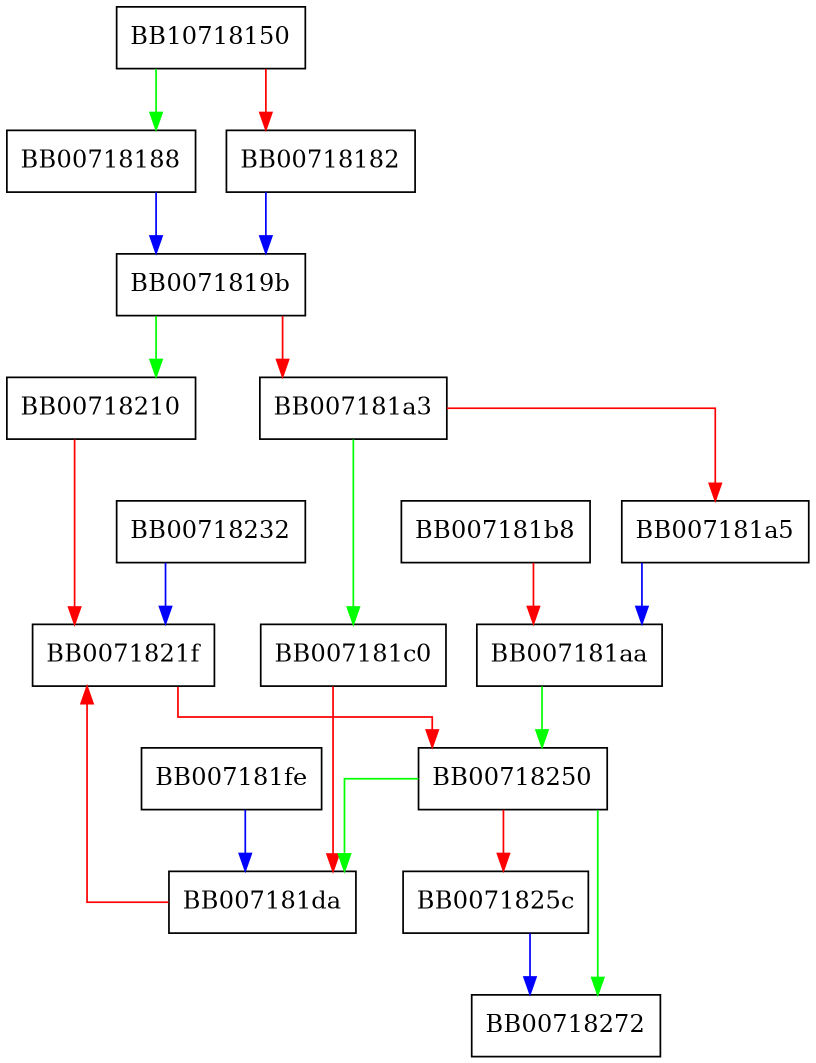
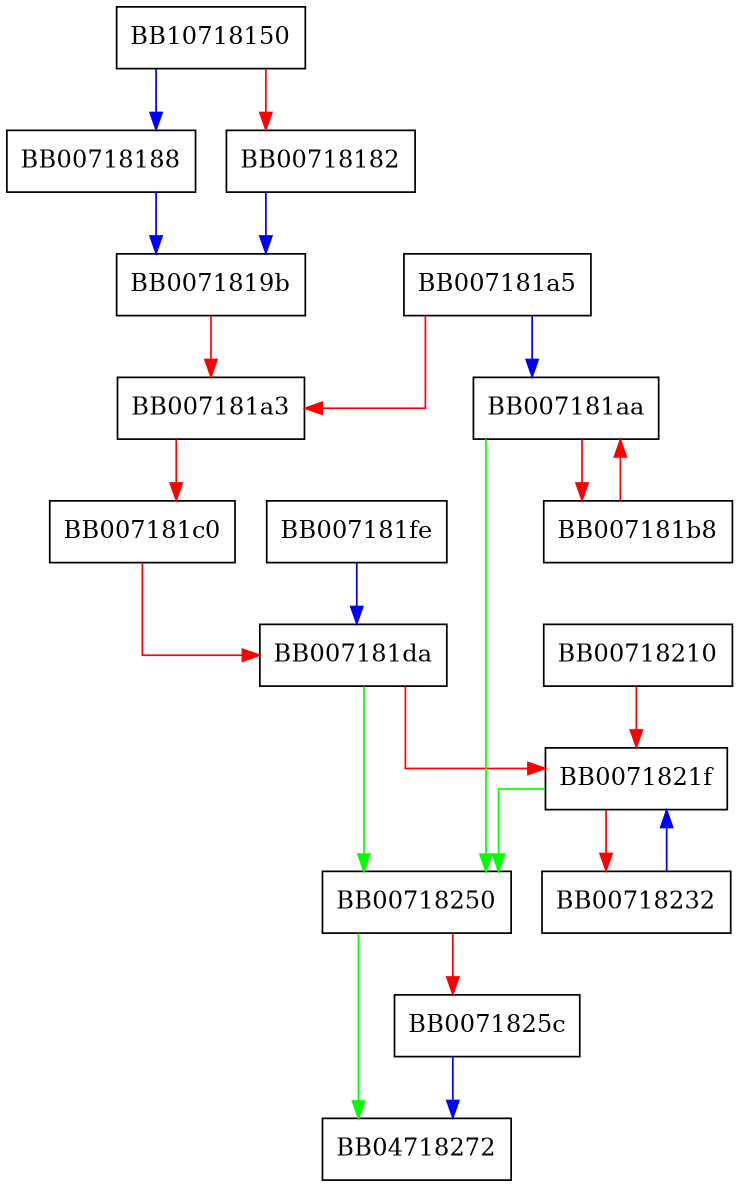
edge "BB10718150" -> "BB00718188": color green -> blue
edge "BB0071819b" -> "BB00718210": removed
edge "BB007181a3" -> "BB007181a5": reversed
edge "BB007181aa" -> "BB007181b8": added
edge "BB007181a3" -> "BB007181c0": color green -> red
edge "BB0071821f" -> "BB00718250": color red -> green
edge "BB00718250" -> "BB007181da": reversed
edge "BB0071821f" -> "BB00718232": added
node "BB00718272": label "BB00718272" -> "BB04718272"
